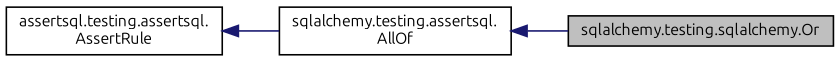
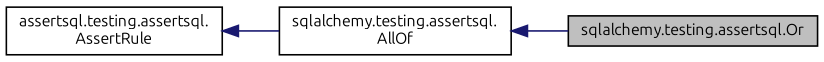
node "sqlalchemy.testing.sqlalchemy.Or": label "sqlalchemy.testing.sqlalchemy.Or" -> "sqlalchemy.testing.assertsql.Or"
